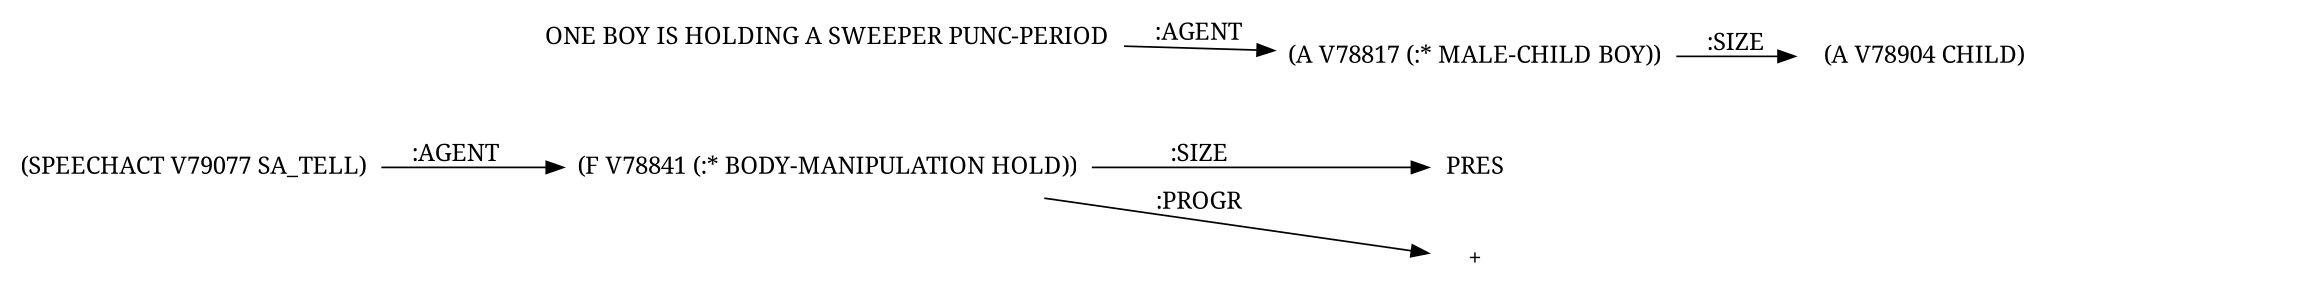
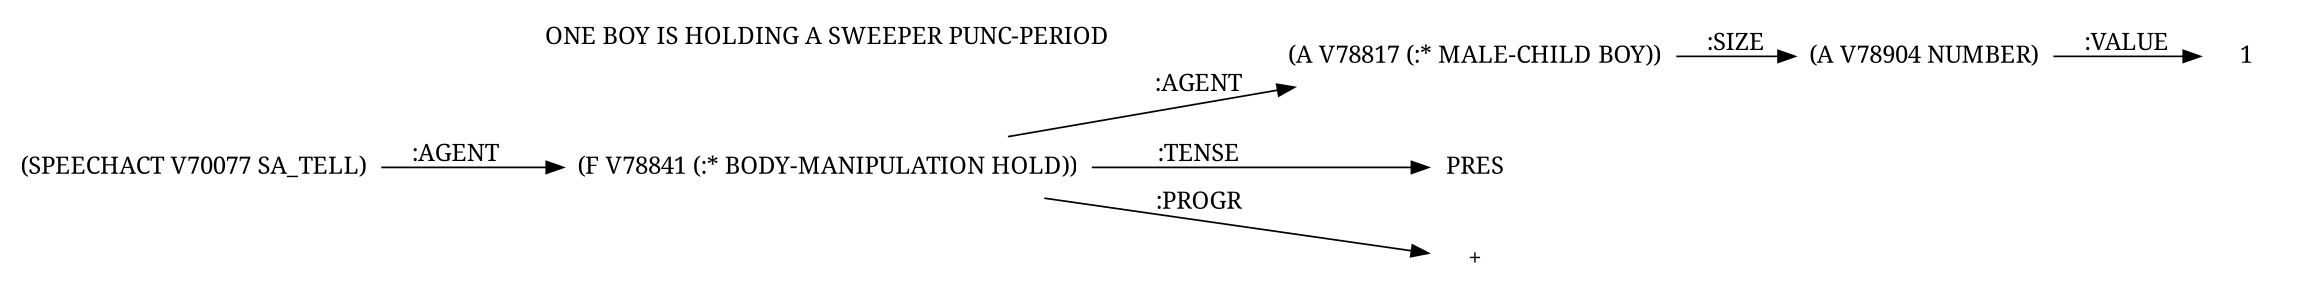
edge "ONE BOY IS HOLDING A SWEEPER PUNC-PERIOD" -> "(A V78817 (:* MALE-CHILD BOY))": now "(F V78841 (:* BODY-MANIPULATION HOLD))" -> "(A V78817 (:* MALE-CHILD BOY))"
node "(A V78904 CHILD)": label "(A V78904 CHILD)" -> "(A V78904 NUMBER)"
node "1": added
edge "(F V78841 (:* BODY-MANIPULATION HOLD))" -> "PRES": label ":SIZE" -> ":TENSE"
node "(SPEECHACT V79077 SA_TELL)": label "(SPEECHACT V79077 SA_TELL)" -> "(SPEECHACT V70077 SA_TELL)"
